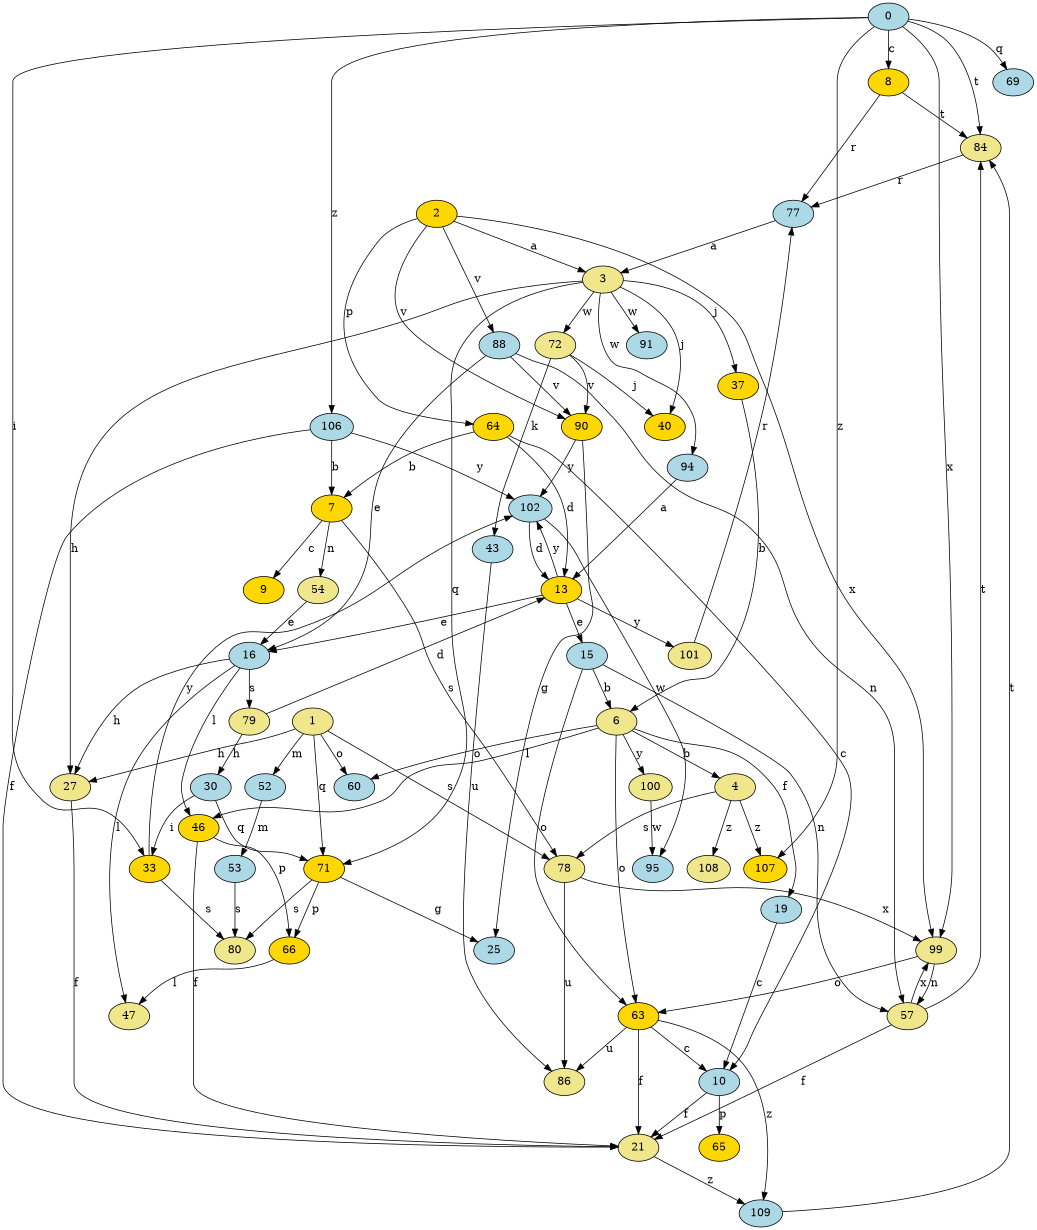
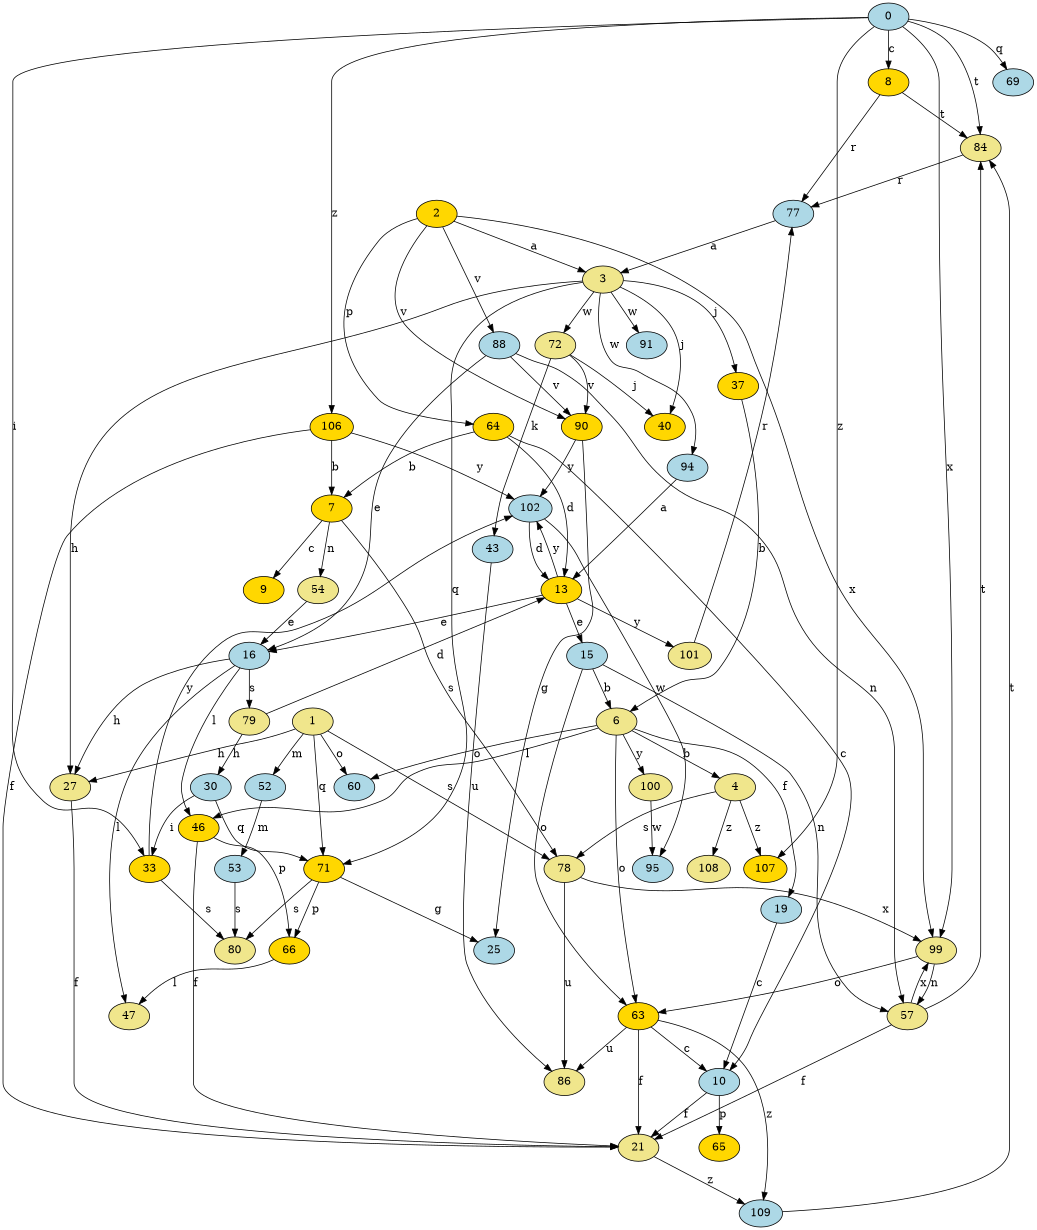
node "106": fillcolor lightblue -> gold
